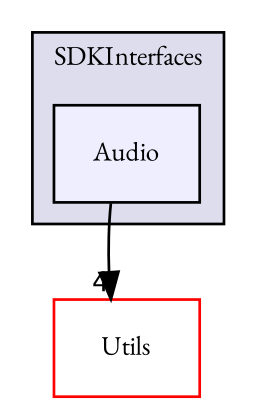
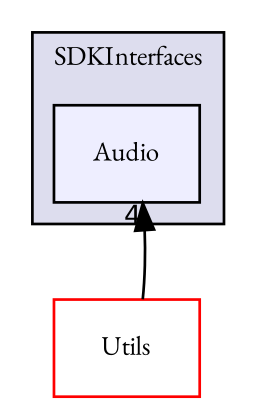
edge "Audio" -> "Utils": reversed
